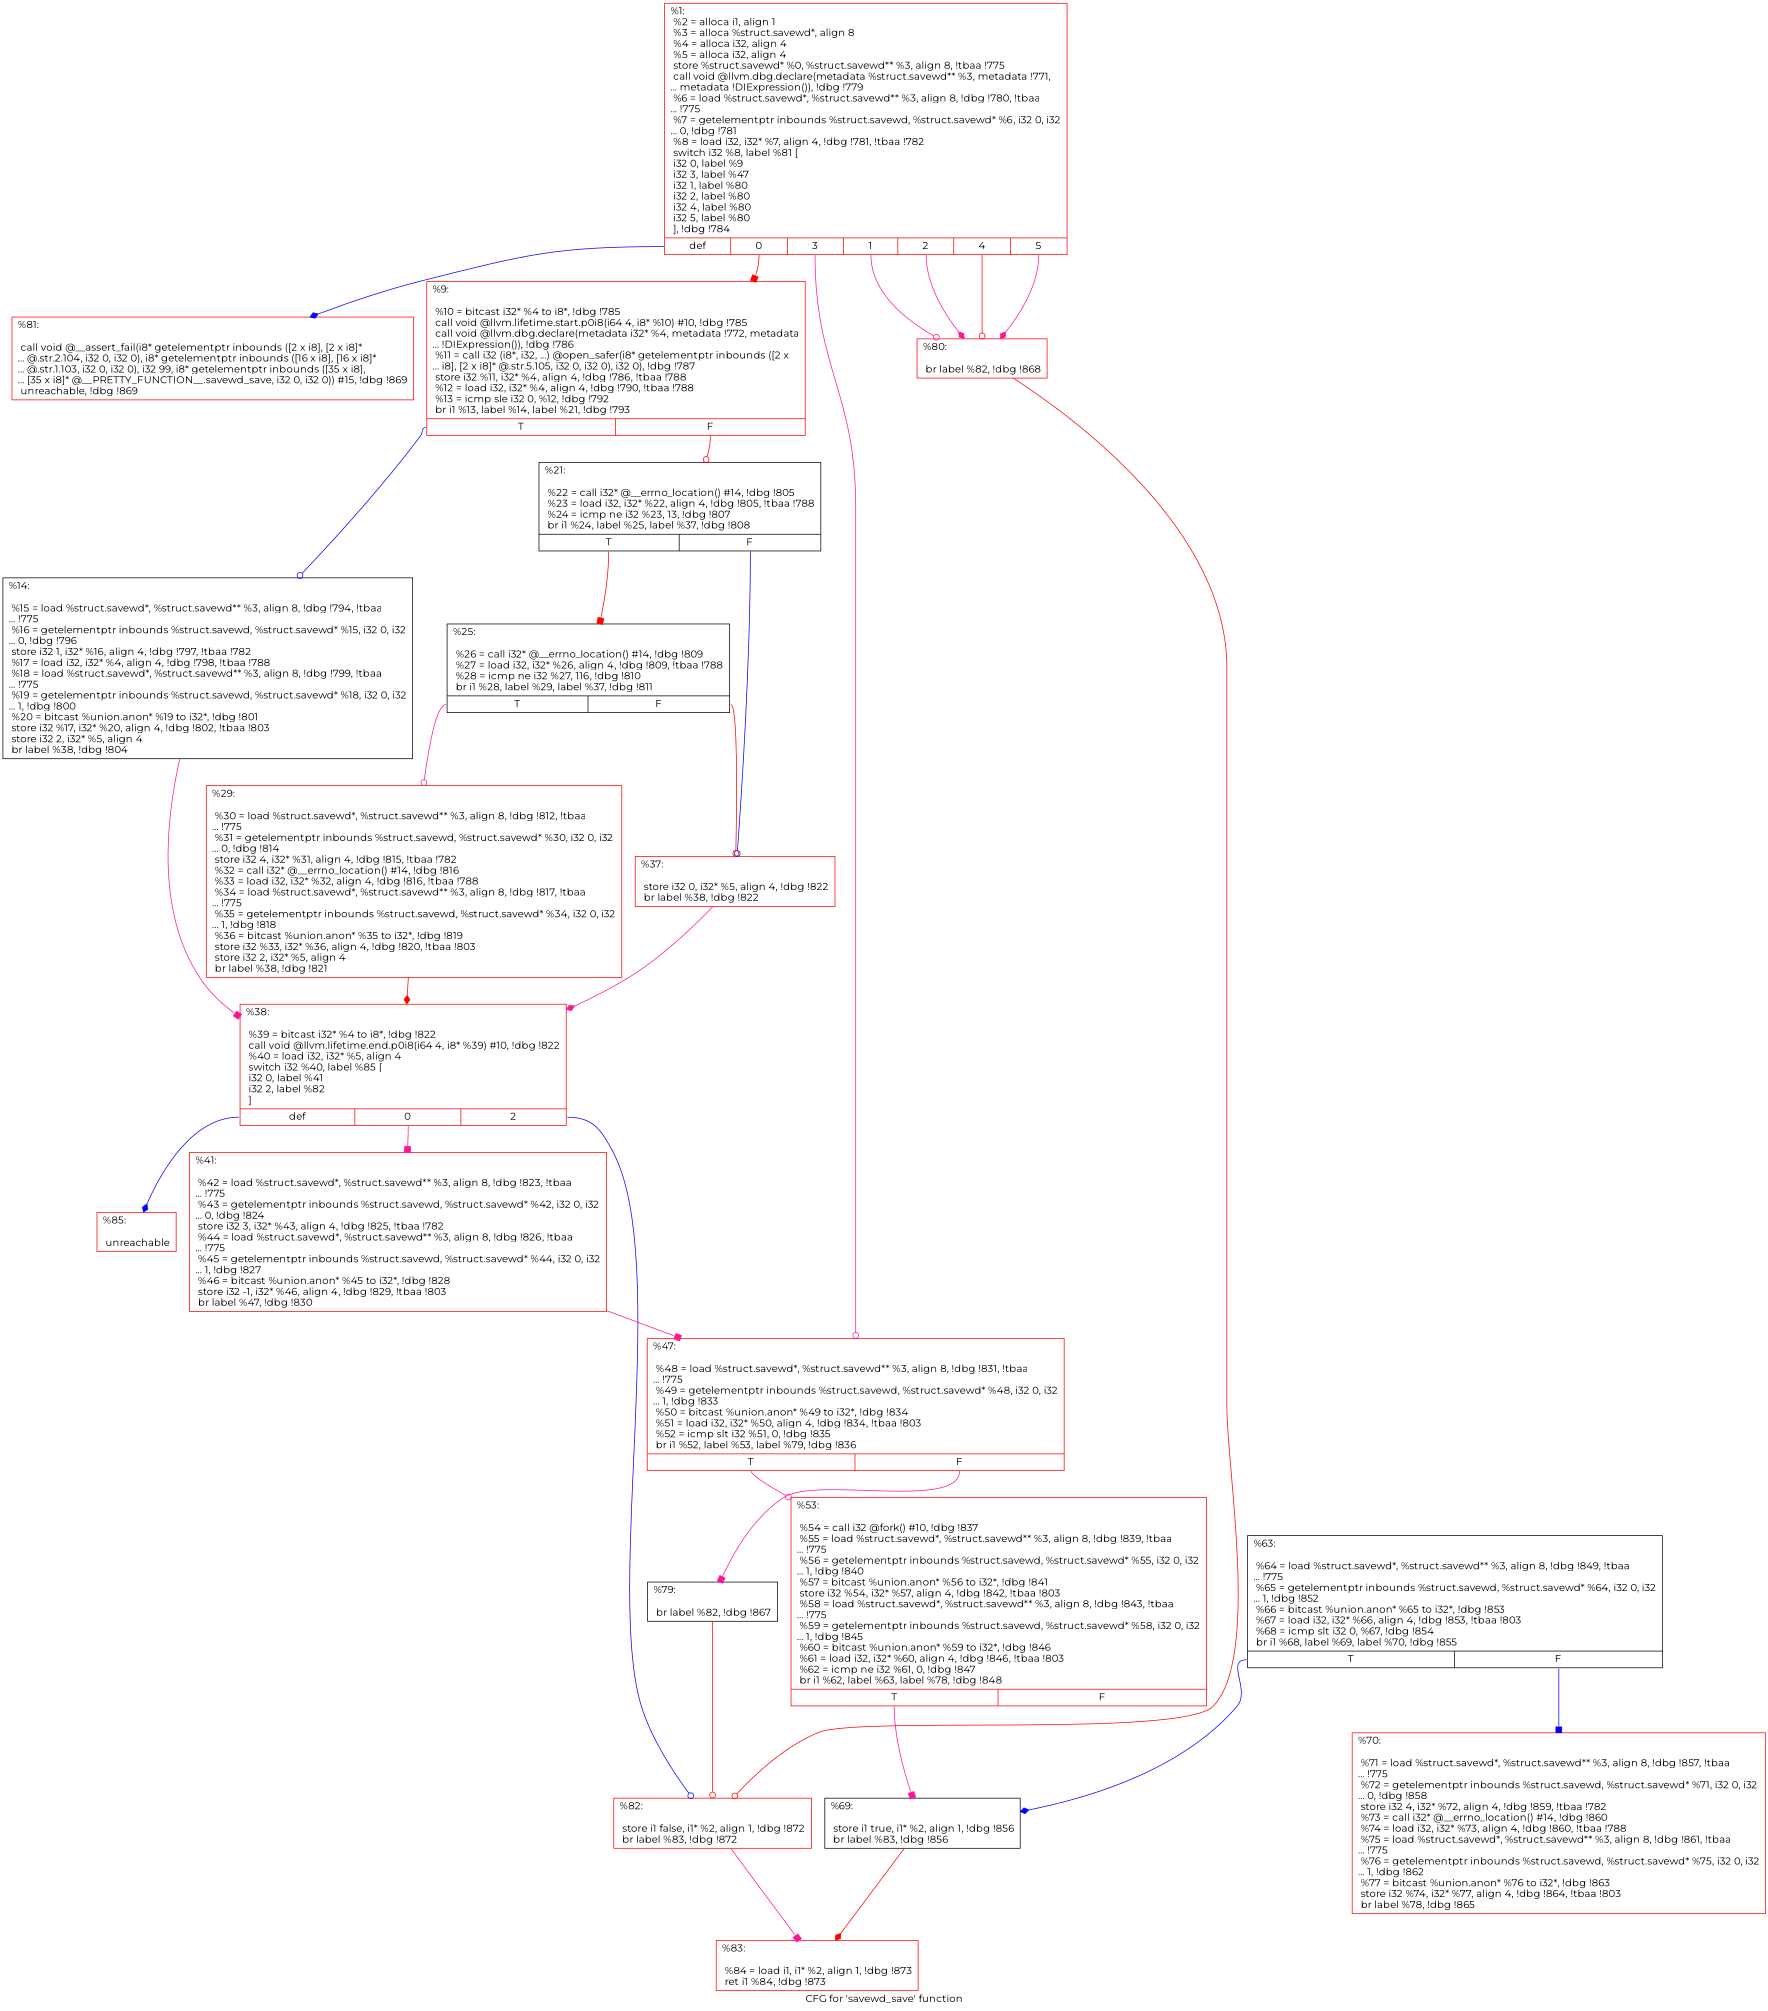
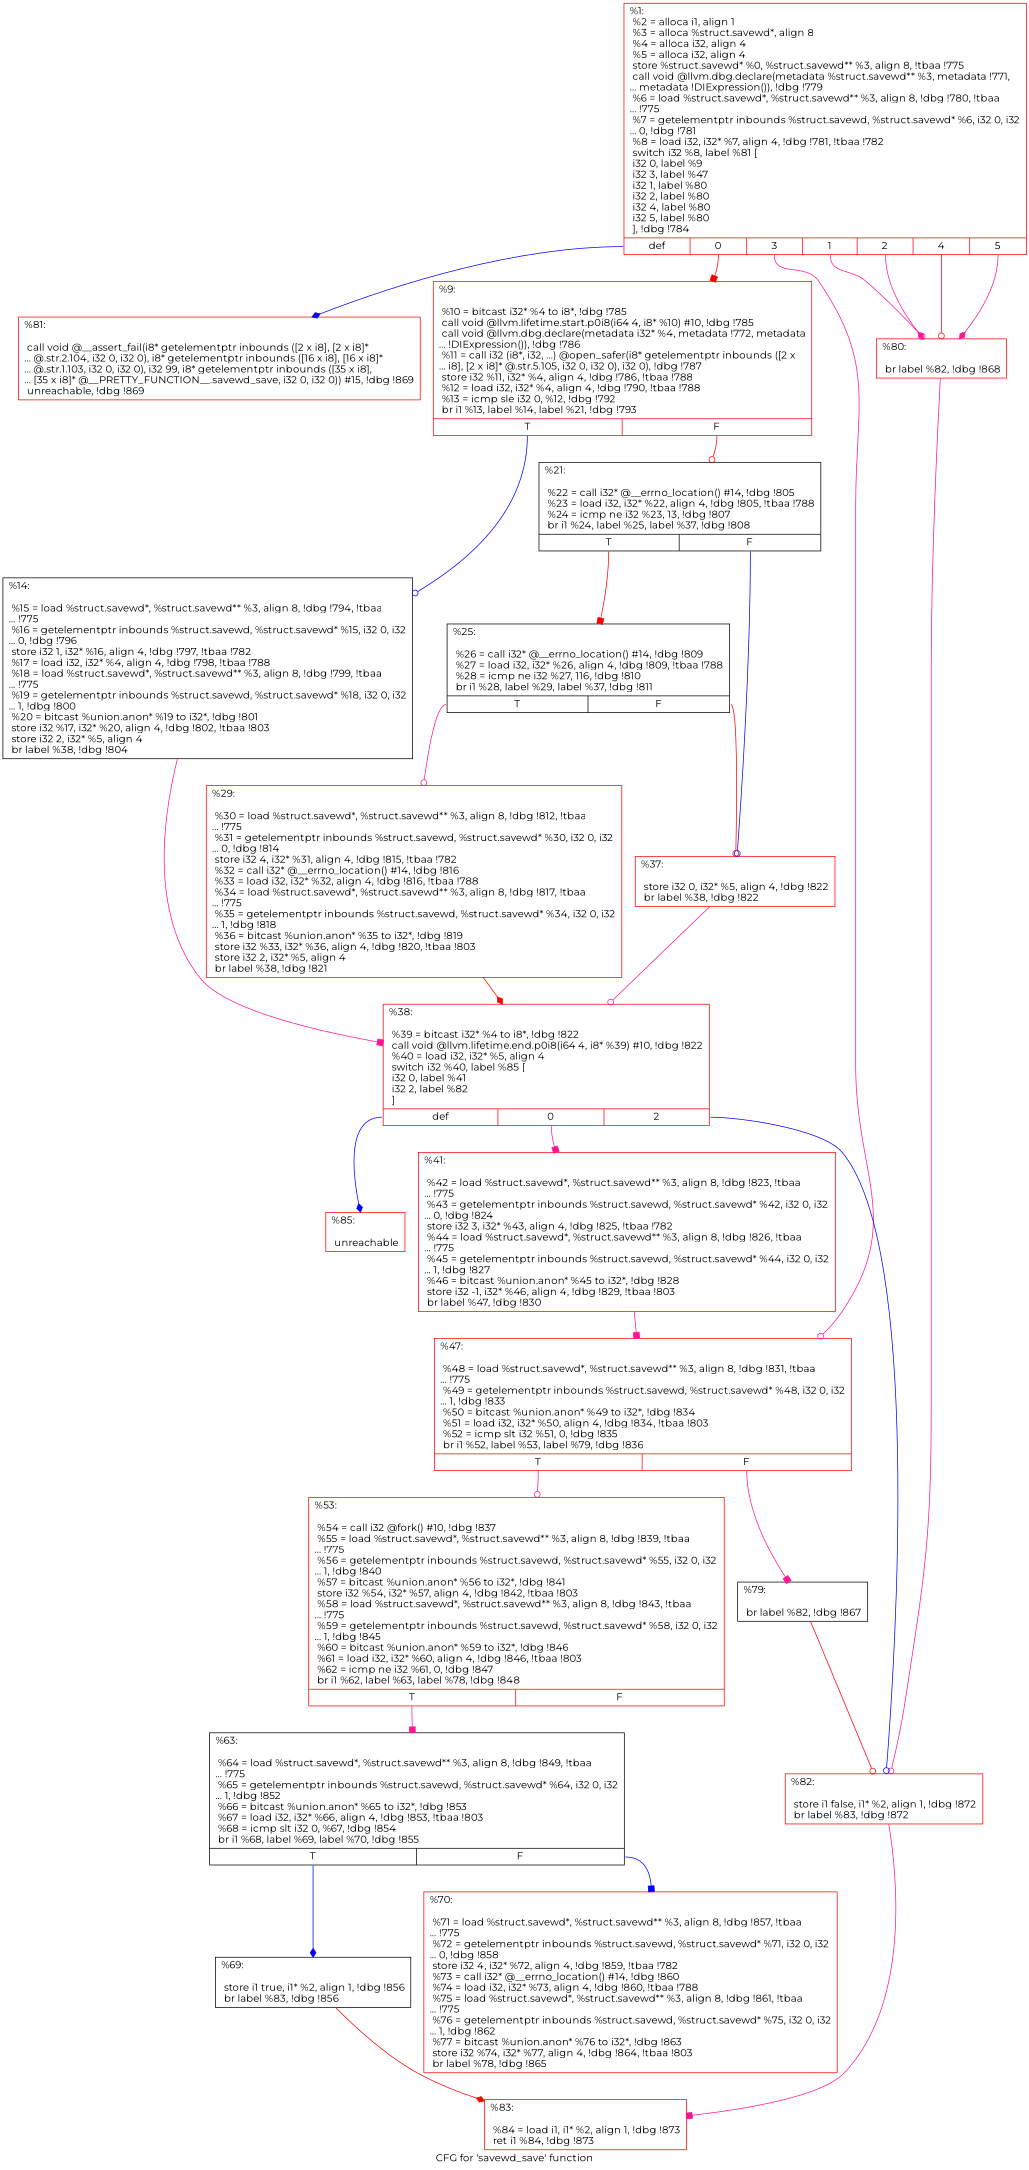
edge "%37:" -> "%38:": arrowhead diamond -> odot
edge "%80:" -> "%82:": color red -> deeppink
edge "%53:" -> "%69:": now "%53:" -> "%63:"
